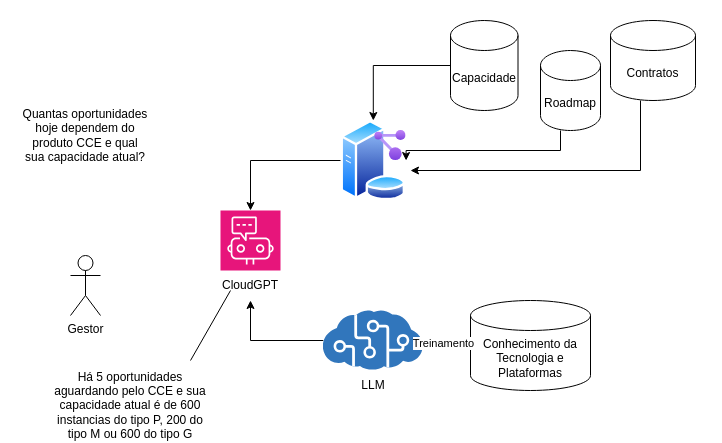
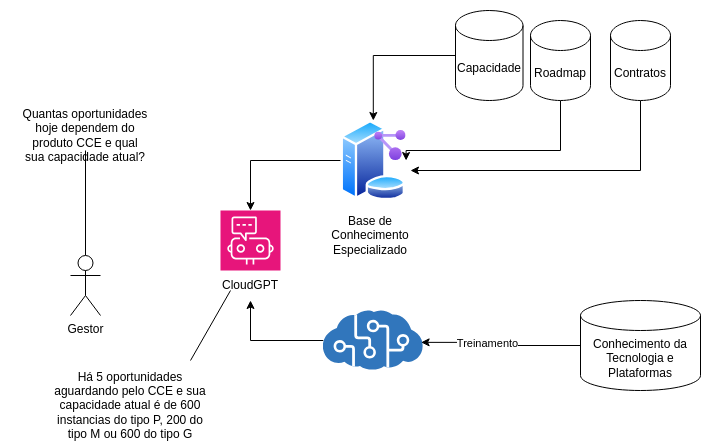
node "Contratos": size 85x80 -> 60x80
node "Capacidade": moved (484, 66) -> (489, 56)
node "Roadmap": moved (571, 91) -> (561, 61)
edge "Quantas oportunidades hoje dependem do produto CCE e qual sua capacidade atual?" -- "Gestor": added
node "Base de Conhecimento Especializado": added
node "Conhecimento da Tecnologia e Plataformas": moved (531, 346) -> (641, 346)
node "LLM": removed
